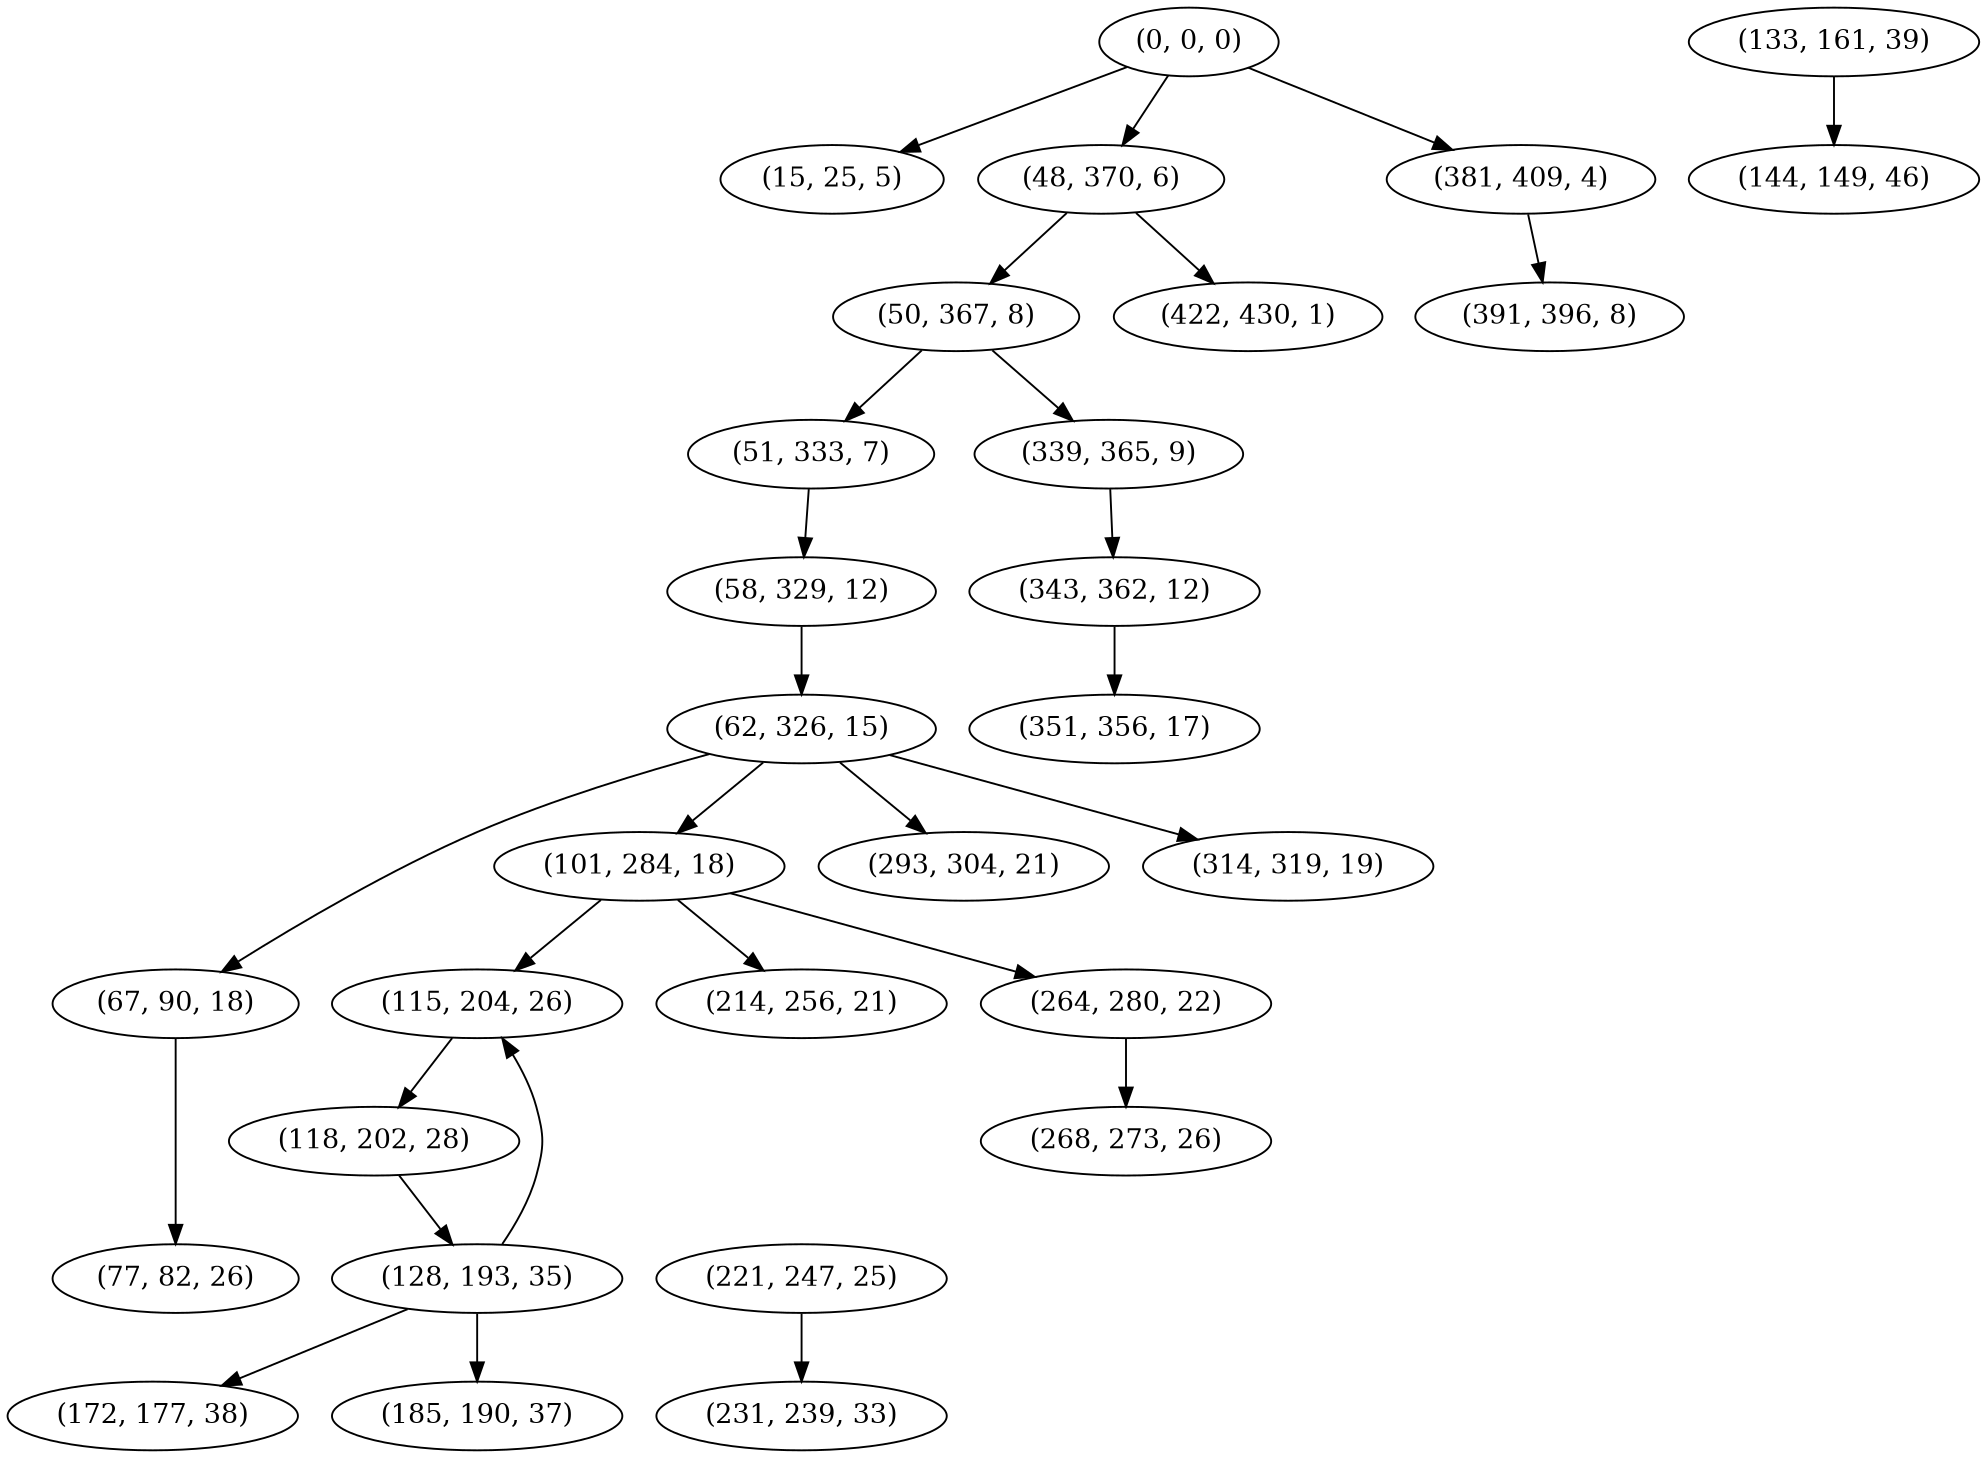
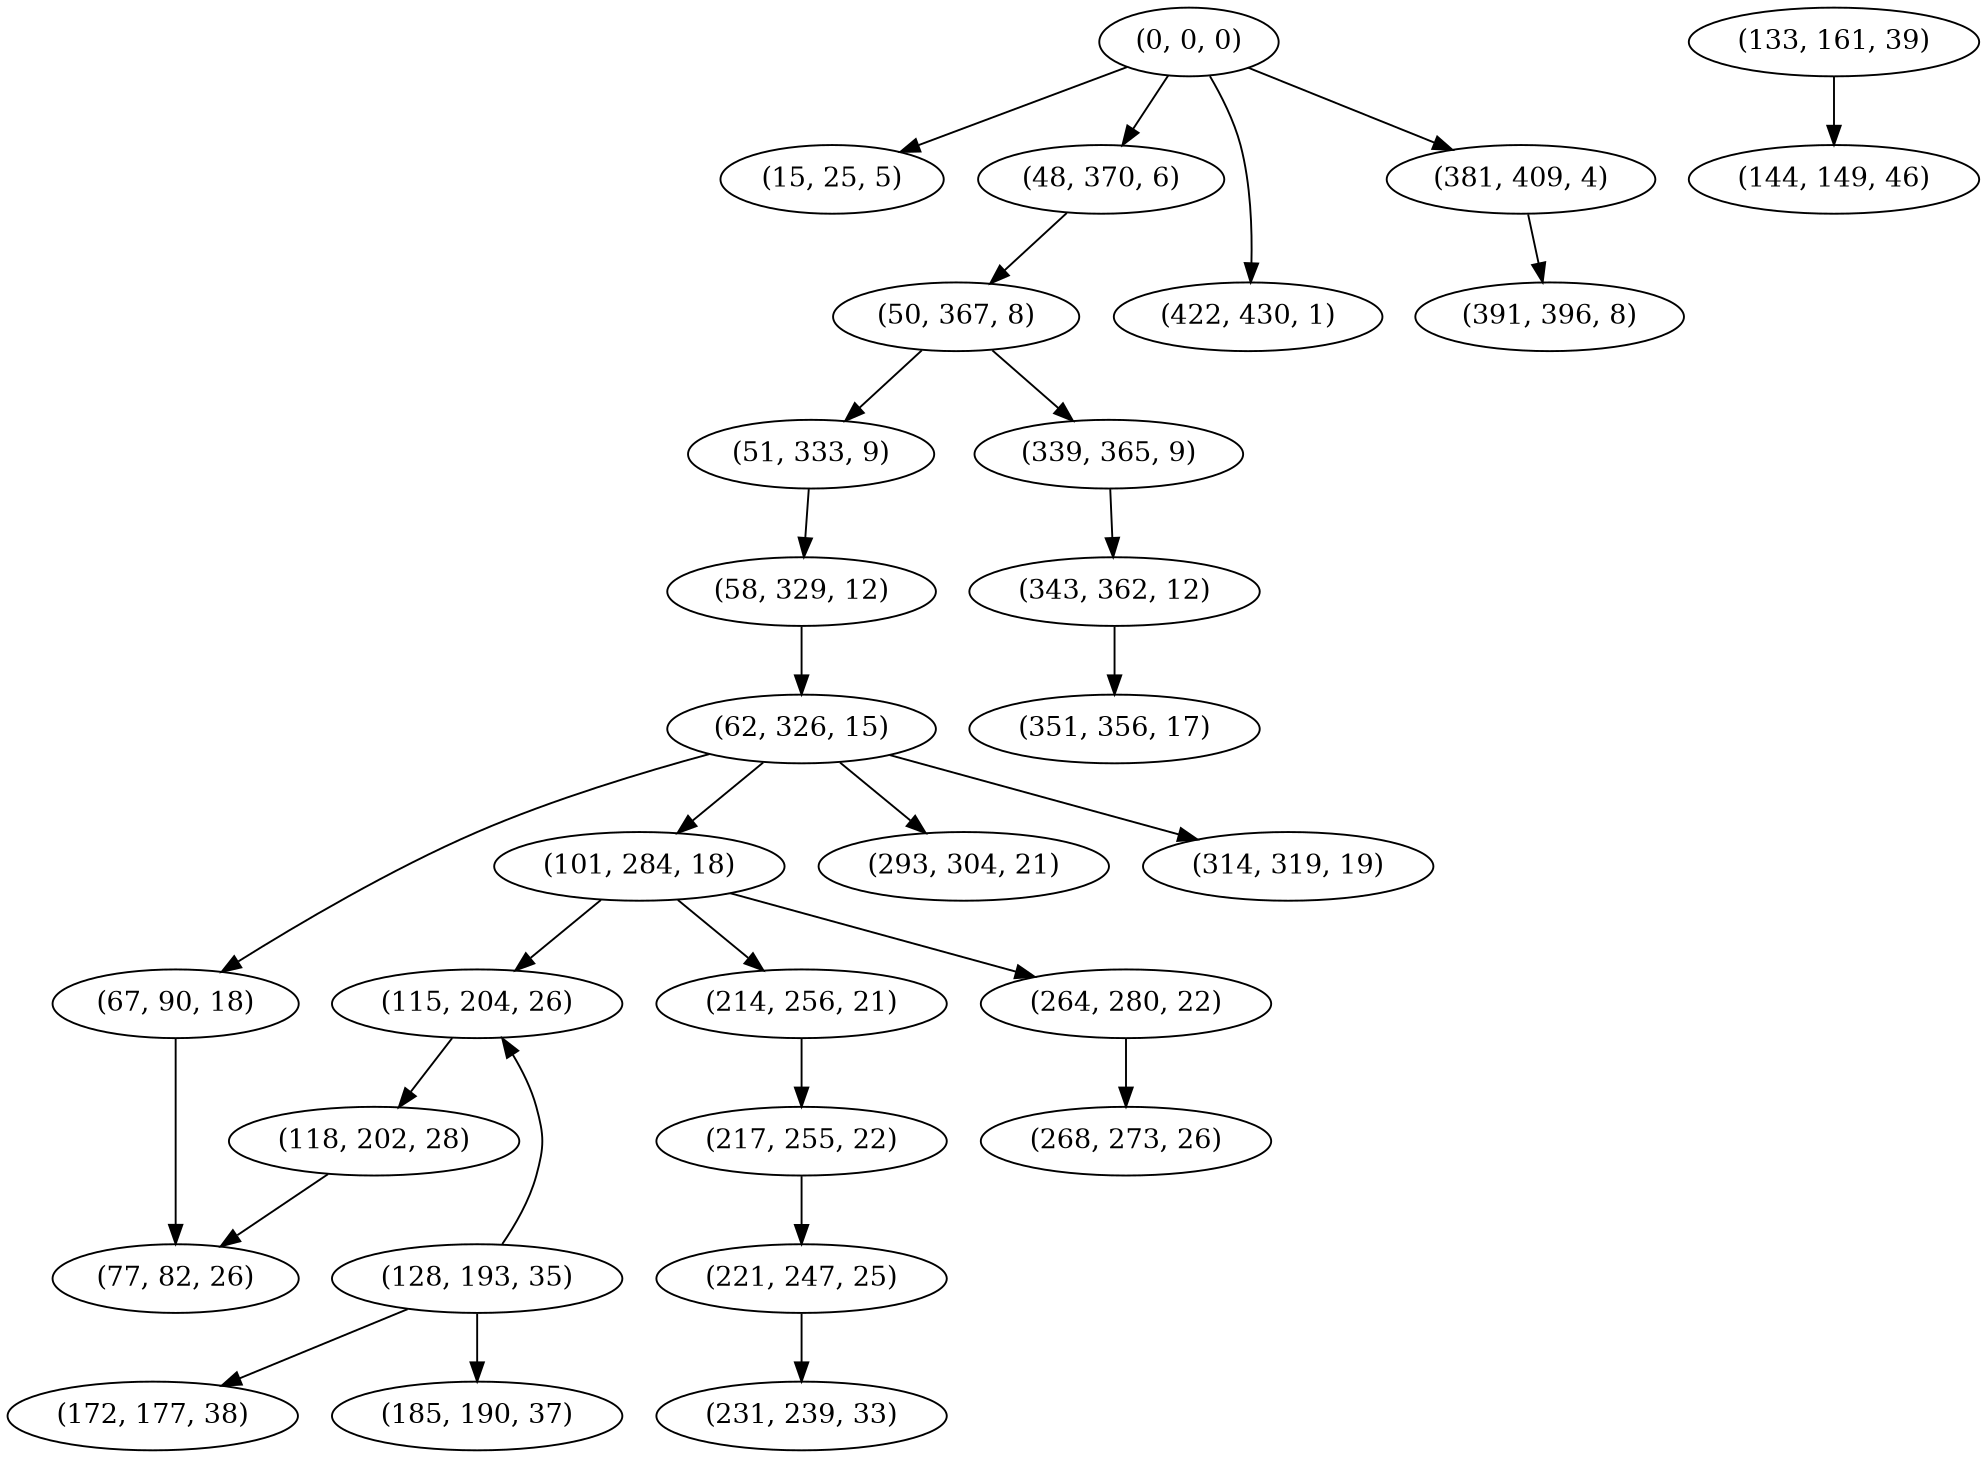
edge "(48, 370, 6)" -> "(422, 430, 1)": now "(0, 0, 0)" -> "(422, 430, 1)"
node "(51, 333, 7)": label "(51, 333, 7)" -> "(51, 333, 9)"
node "(217, 255, 22)": added
edge "(118, 202, 28)" -> "(128, 193, 35)": now "(118, 202, 28)" -> "(77, 82, 26)"
